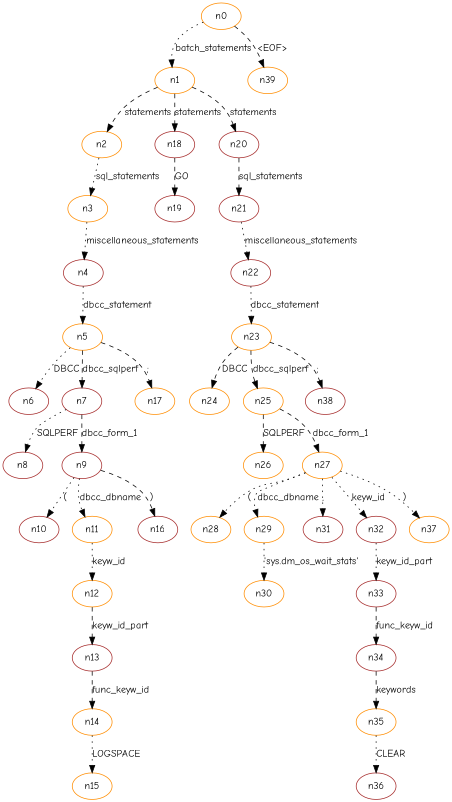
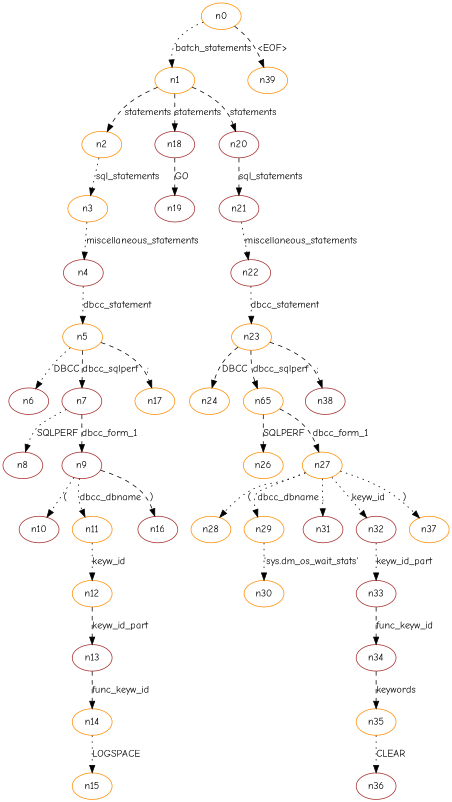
node "n25": label "n25" -> "n65"
